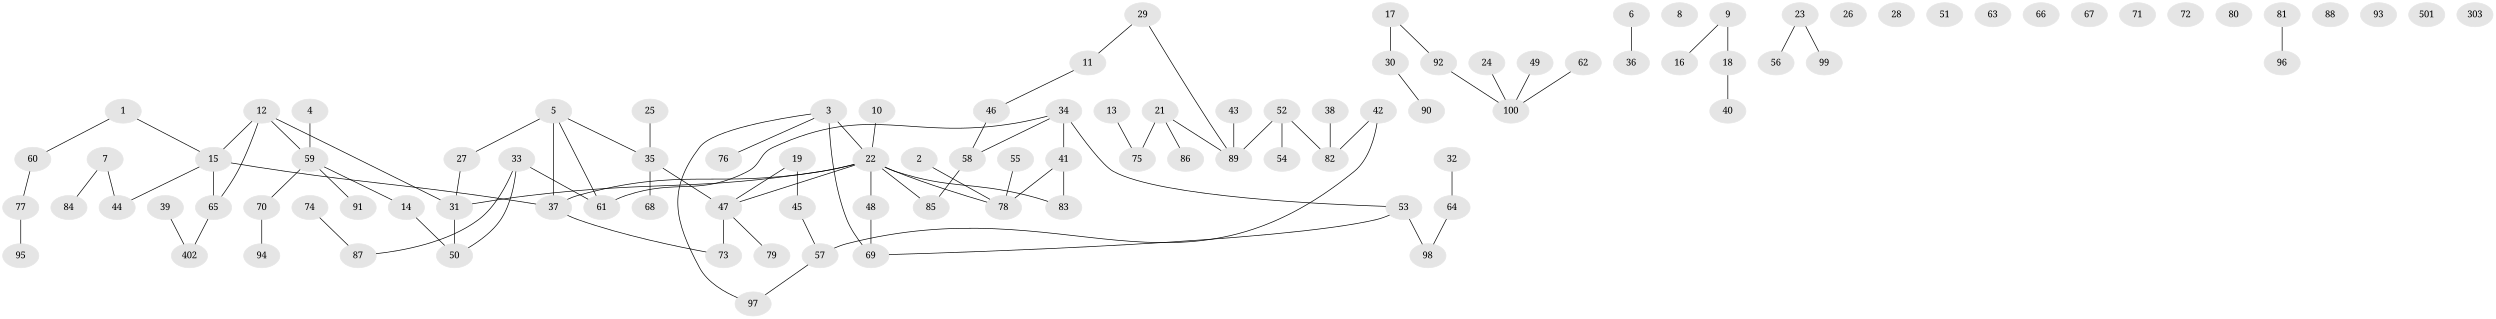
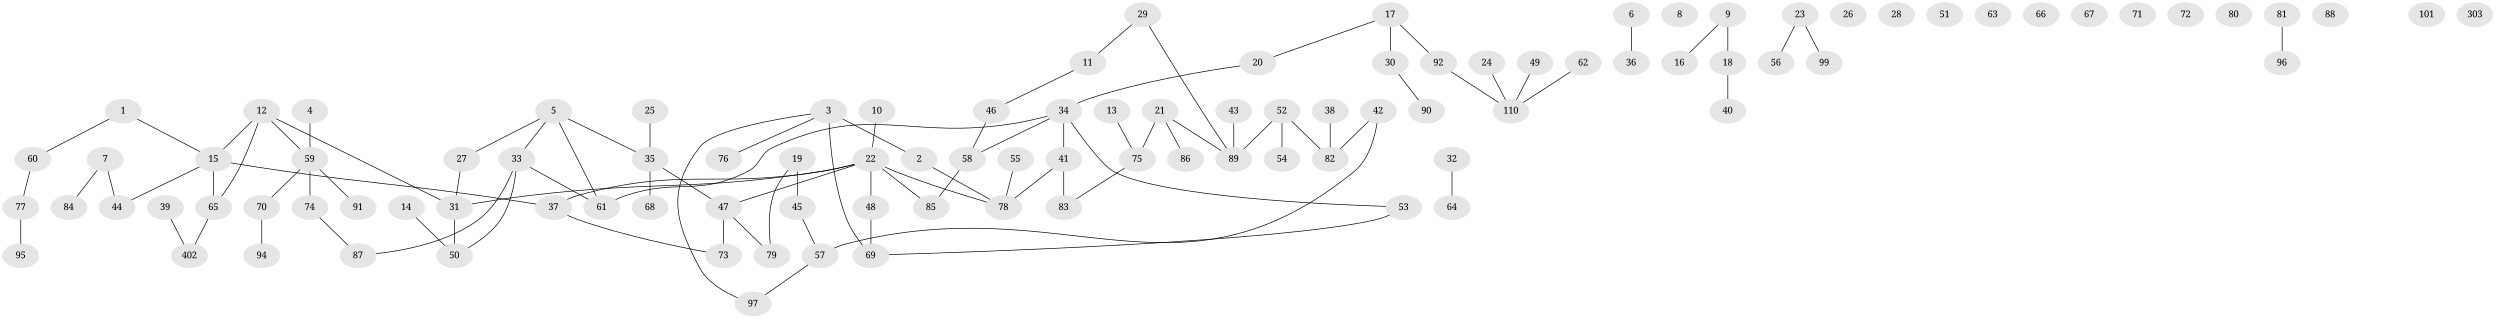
node "93": removed
node "501": label "501" -> "101"
node "20": added
node "100": label "100" -> "110"
edge "3" -- "22": now "3" -- "2"
edge "5" -- "37": now "5" -- "33"
edge "19" -- "47": now "19" -- "79"
edge "59" -- "14": now "59" -- "74"
edge "22" -- "83": now "75" -- "83"
node "98": removed
